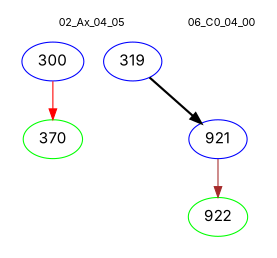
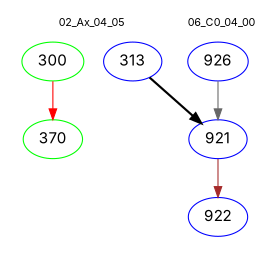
node "300": color blue -> green
node "319": label "319" -> "313"
node "926": added
node "922": color green -> blue
